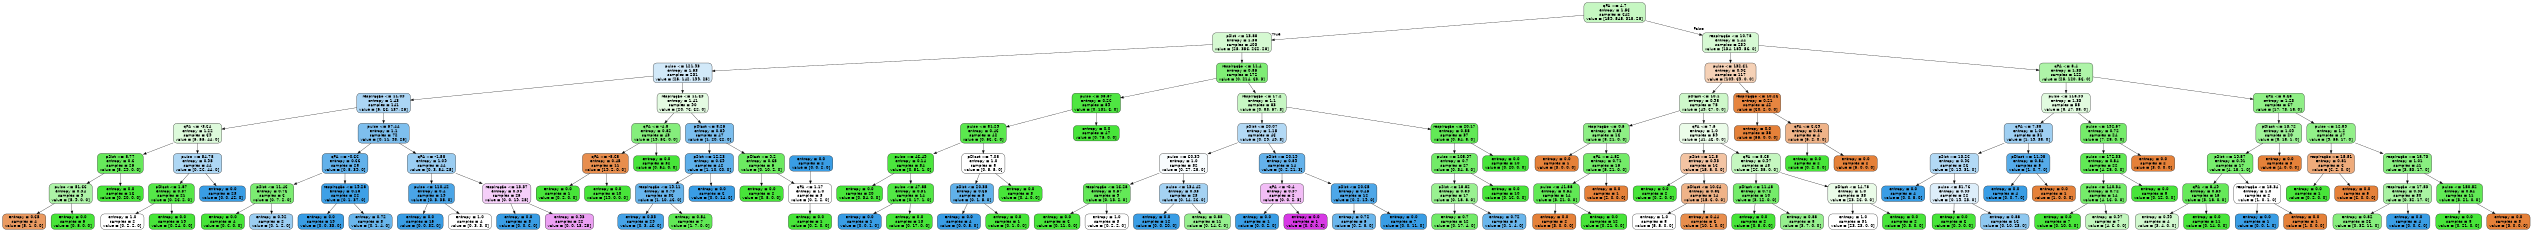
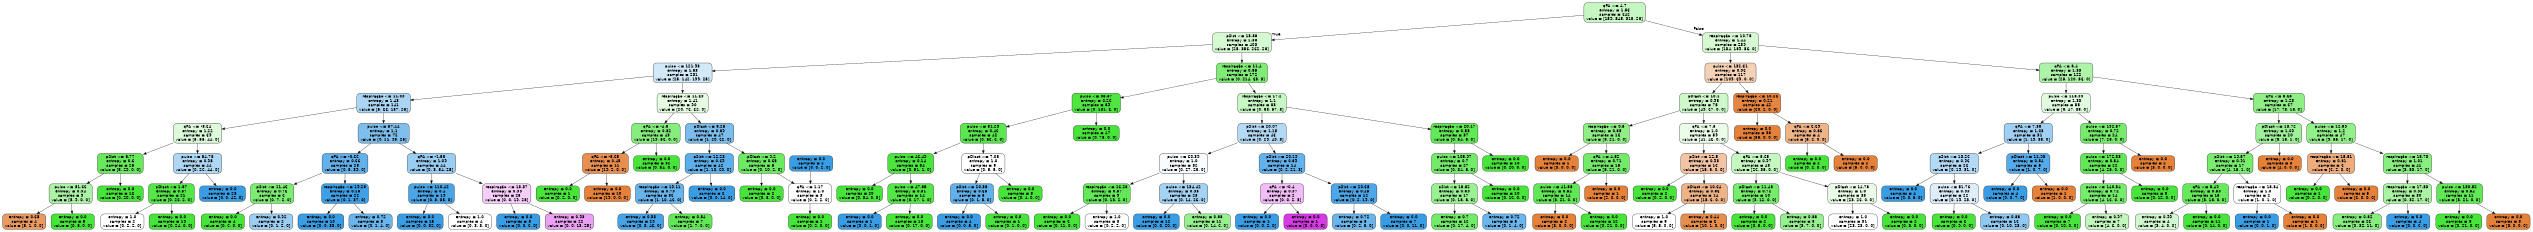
node "entropy = 0.0 samples = 10 value = [19, 0, 0, 0]": fillcolor #47e539 -> #e58139
